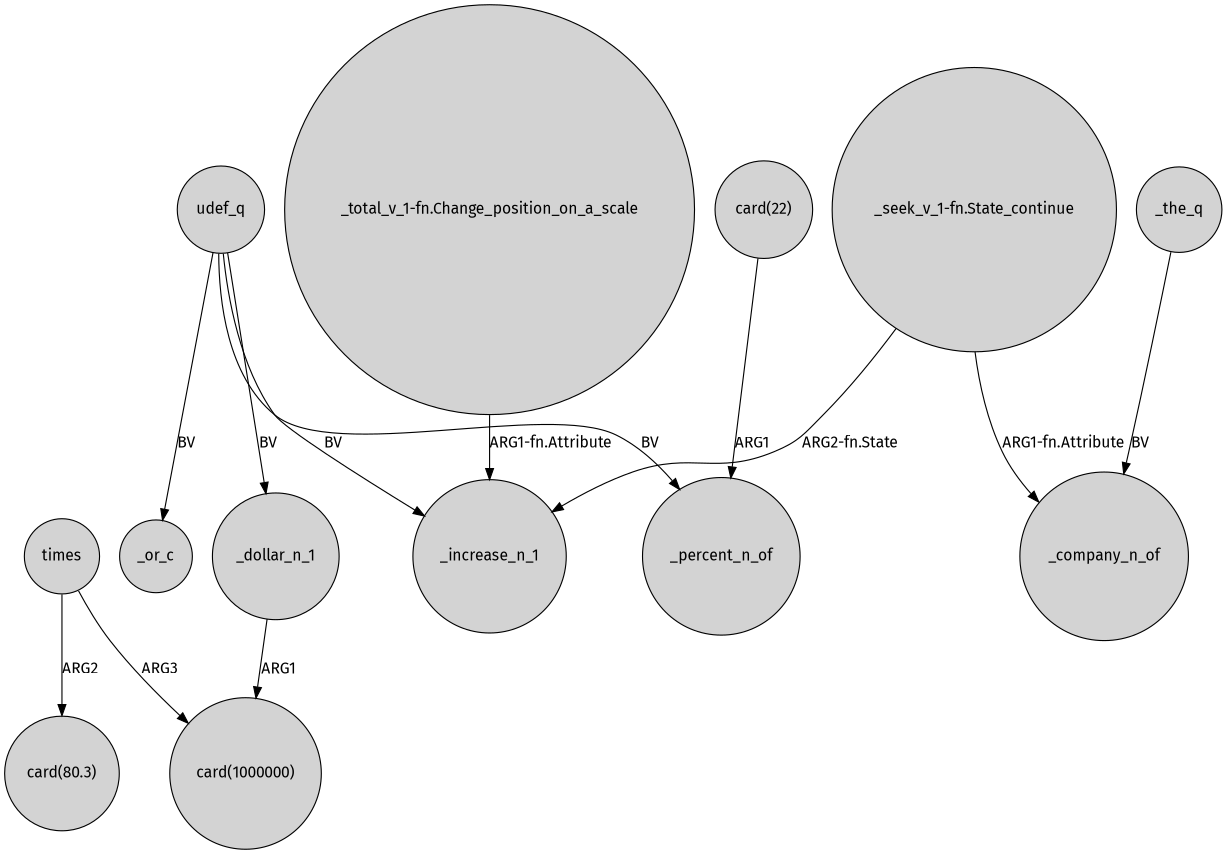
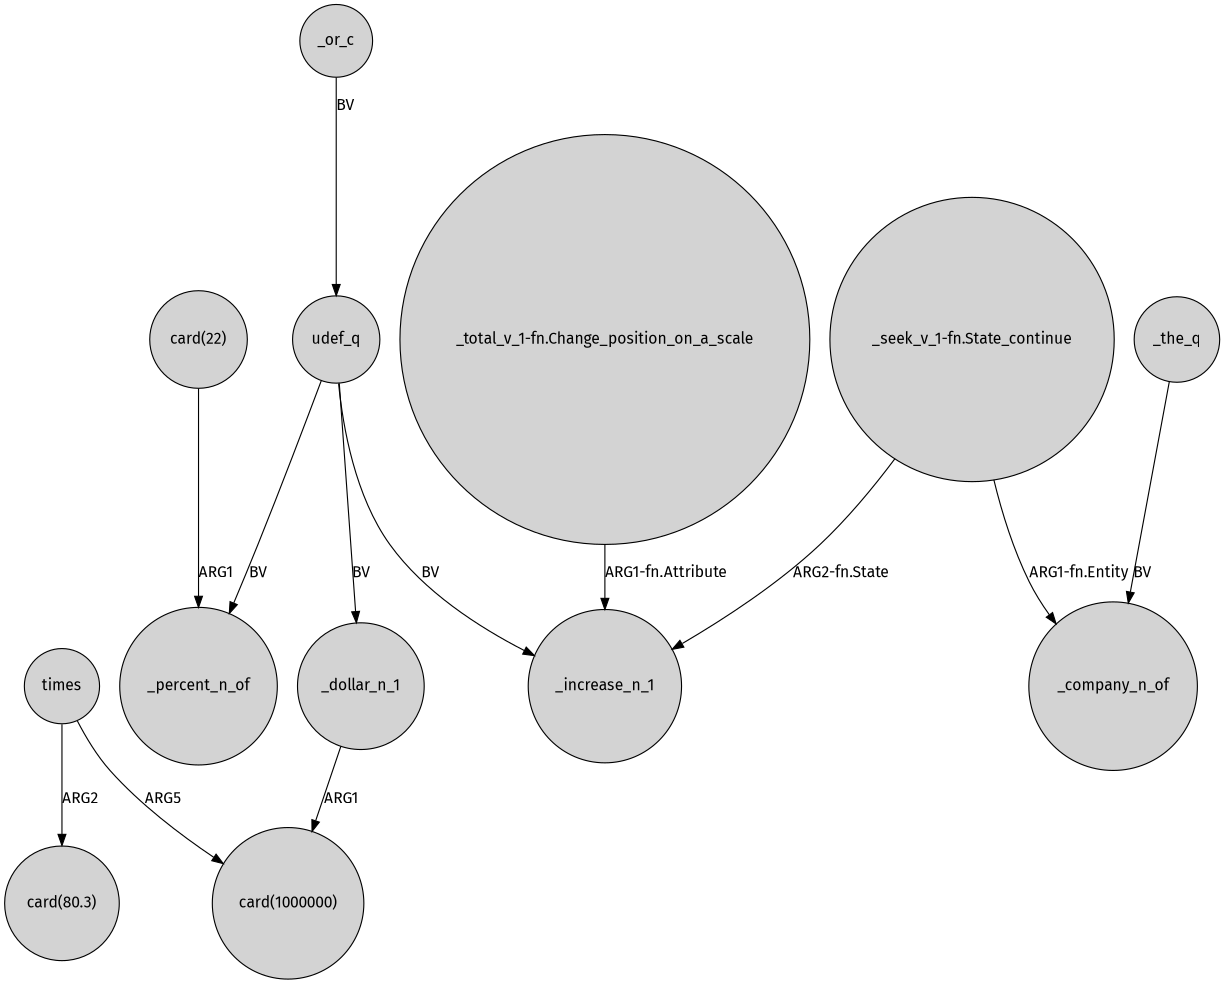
edge "udef_q" -> "_or_c": reversed
edge "_seek_v_1-fn.State_continue" -> "_company_n_of": label "ARG1-fn.Attribute" -> "ARG1-fn.Entity"
edge "times" -> "card(1000000)": label "ARG3" -> "ARG5"
